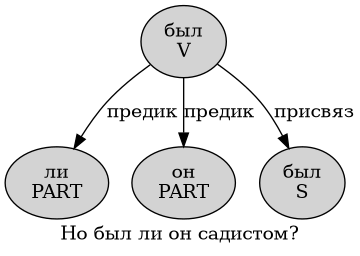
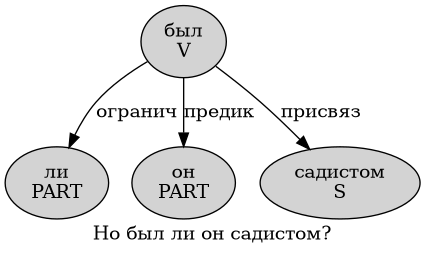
edge "был V" -> "ли PART": label "предик" -> "огранич"
node "был S": label "был S" -> "садистом S"
